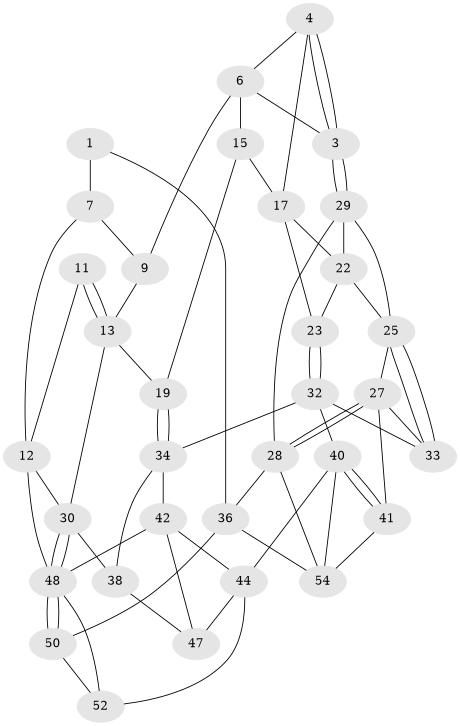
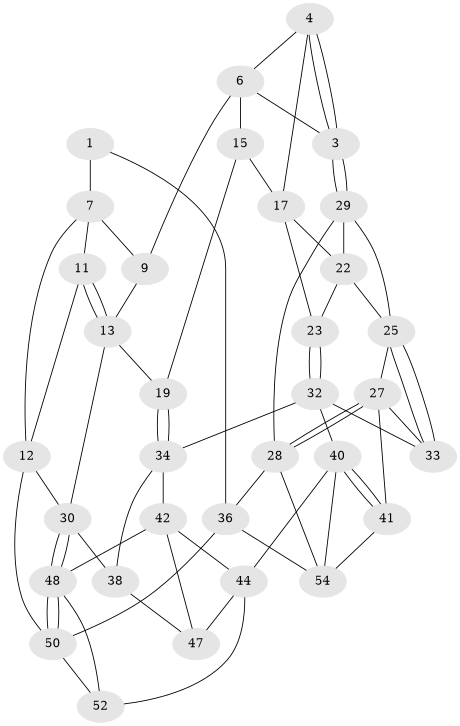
edge "7" -- "11": added
edge "12" -- "48": now "12" -- "50"
